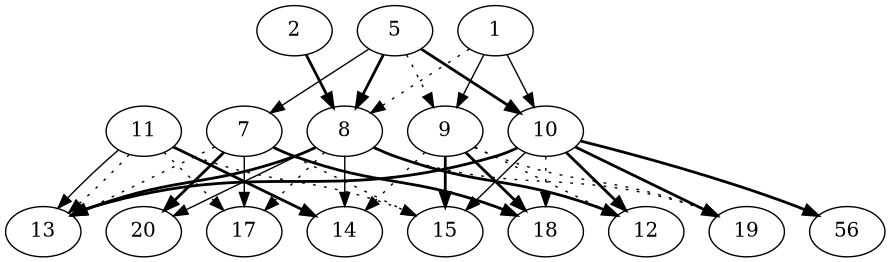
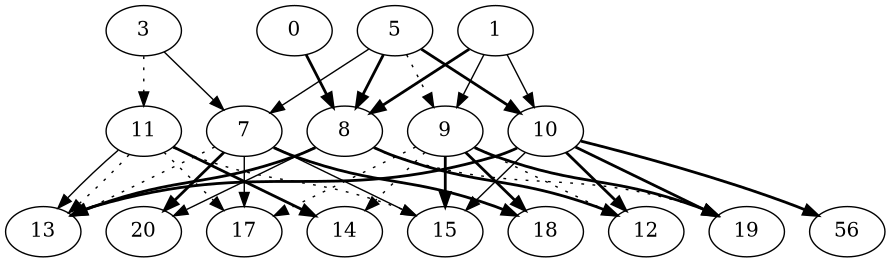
node "3": added
node "2": label "2" -> "0"
edge "1" -> "8": style dotted -> bold
edge "8" -> "17": now "9" -> "17"
edge "8" -> "14": removed
edge "10" -> "18": removed
edge "7" -> "15": style dotted -> solid
edge "9" -> "19": style dotted -> bold
